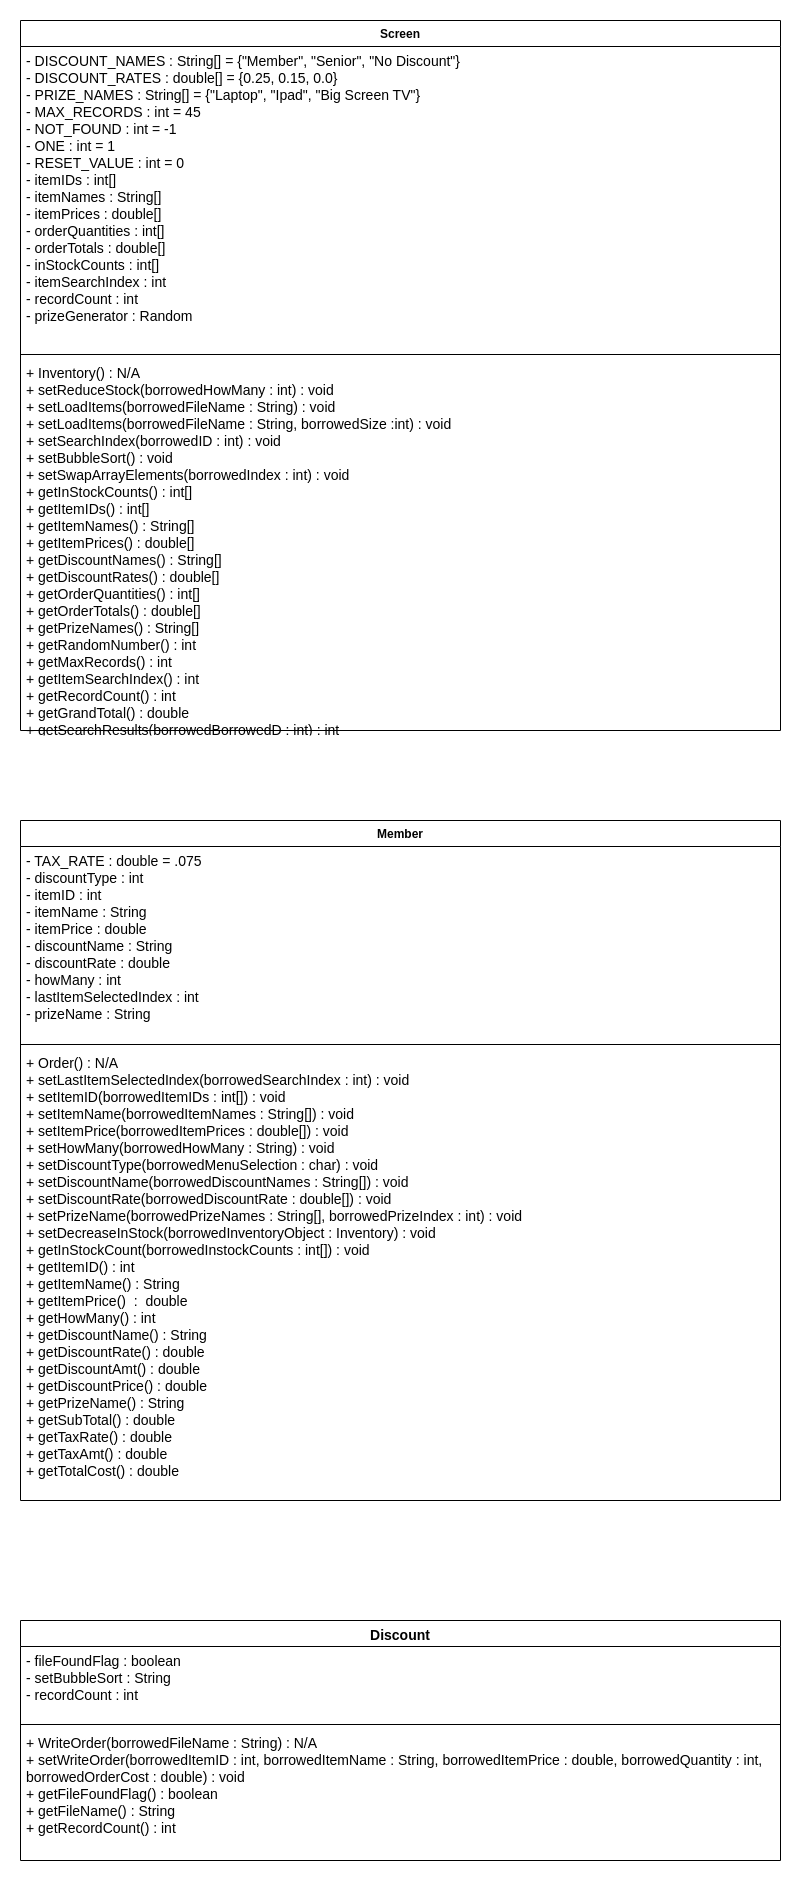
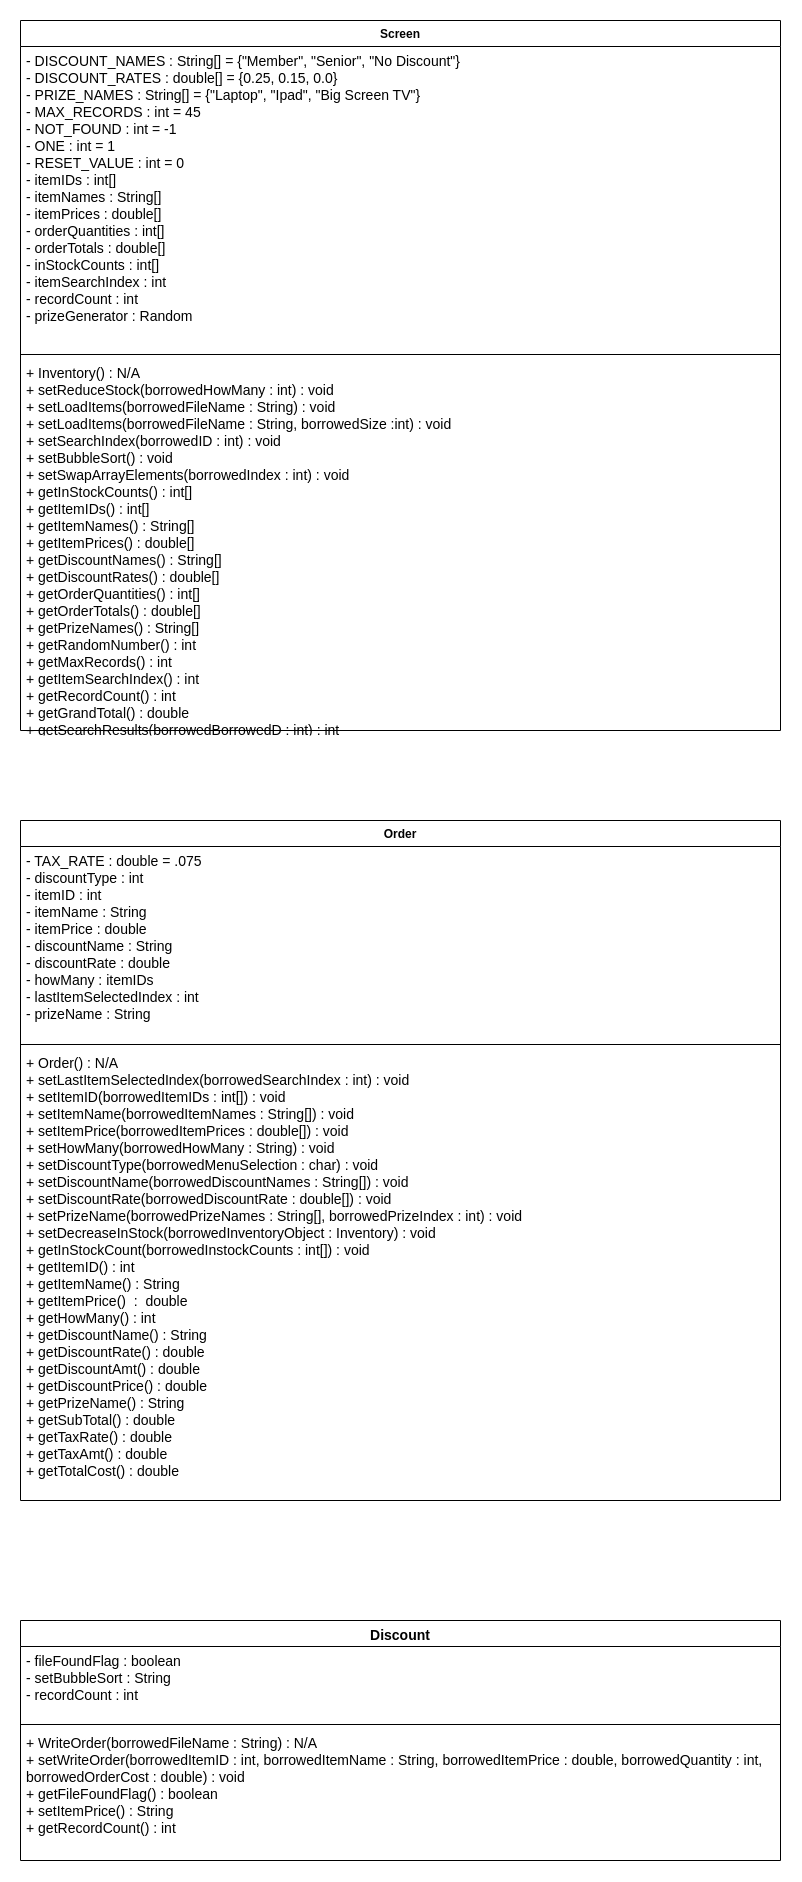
node "Member": label "Member" -> "Order"
node "- TAX_RATE : double = .075 - discountType : int - itemID : int - itemName : String - itemPrice : double - discountName : String - discountRate : double - howMany : int - lastItemSelectedIndex : int - prizeName : String": label "- TAX_RATE : double = .075 - discountType : int - itemID : int - itemName : String - itemPrice : double - discountName : String - discountRate : double - howMany : int - lastItemSelectedIndex : int - prizeName : String" -> "- TAX_RATE : double = .075 - discountType : int - itemID : int - itemName : String - itemPrice : double - discountName : String - discountRate : double - howMany : itemIDs - lastItemSelectedIndex : int - prizeName : String"
node "+ WriteOrder(borrowedFileName : String) : N/A + setWriteOrder(borrowedItemID : int, borrowedItemName : String, borrowedItemPrice : double, borrowedQuantity : int, borrowedOrderCost : double) : void + getFileFoundFlag() : boolean + getFileName() : String + getRecordCount() : int": label "+ WriteOrder(borrowedFileName : String) : N/A + setWriteOrder(borrowedItemID : int, borrowedItemName : String, borrowedItemPrice : double, borrowedQuantity : int, borrowedOrderCost : double) : void + getFileFoundFlag() : boolean + getFileName() : String + getRecordCount() : int" -> "+ WriteOrder(borrowedFileName : String) : N/A + setWriteOrder(borrowedItemID : int, borrowedItemName : String, borrowedItemPrice : double, borrowedQuantity : int, borrowedOrderCost : double) : void + getFileFoundFlag() : boolean + setItemPrice() : String + getRecordCount() : int"
